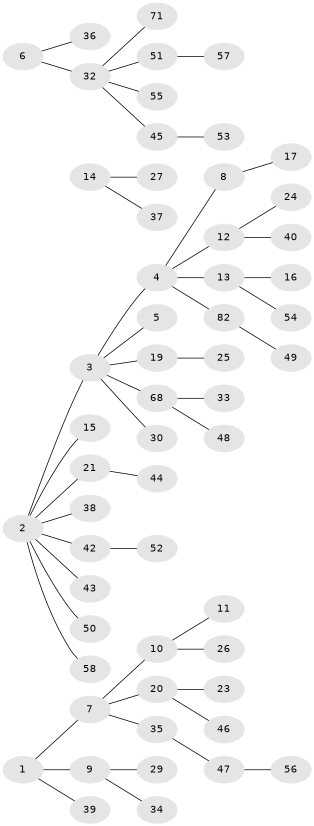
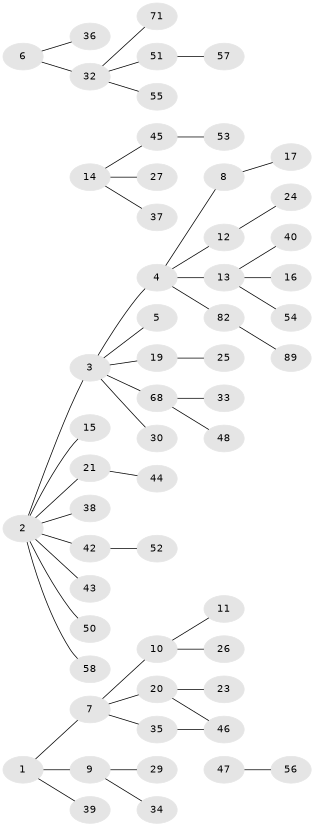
edge "32" -- "45": now "14" -- "45"
edge "12" -- "40": now "13" -- "40"
node "49": label "49" -> "89"
edge "35" -- "47": now "35" -- "46"
